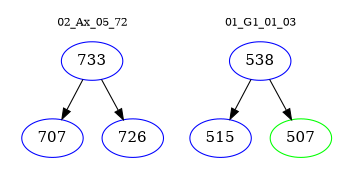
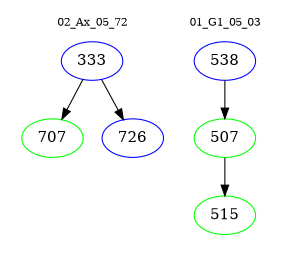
cluster "01_G1_01_03": label "01_G1_01_03" -> "01_G1_05_03"
node "733": label "733" -> "333"
edge "538" -> "515": now "507" -> "515"
node "707": color blue -> green
node "515": color blue -> green
